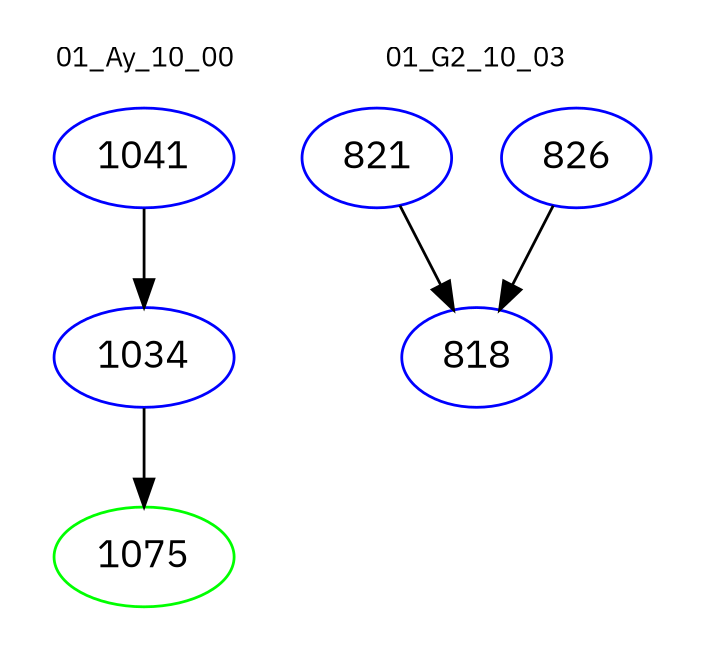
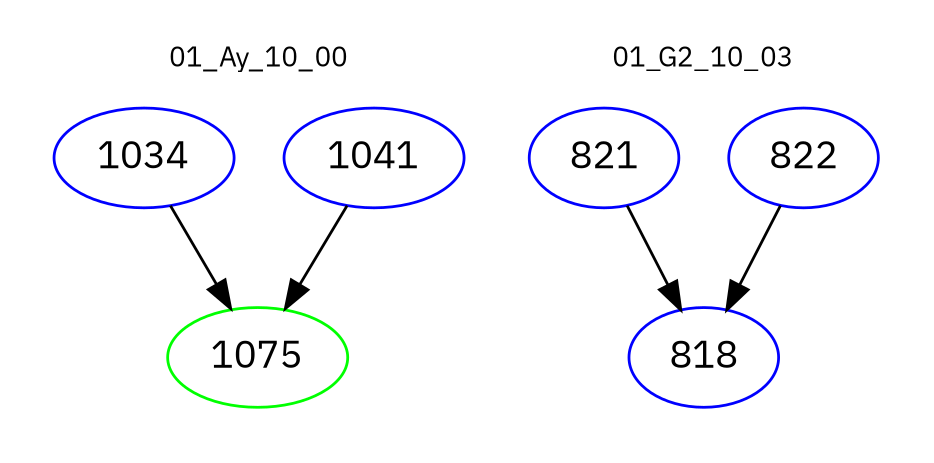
node "826": label "826" -> "822"
edge "1041" -> "1034": now "1041" -> "1075"
